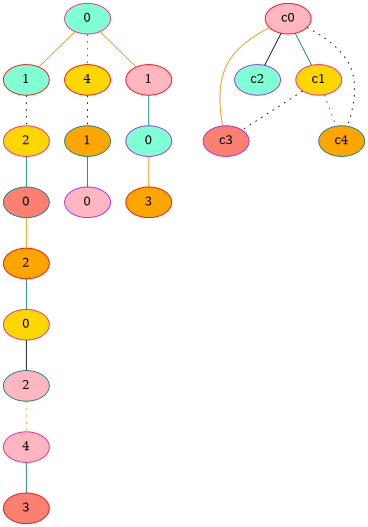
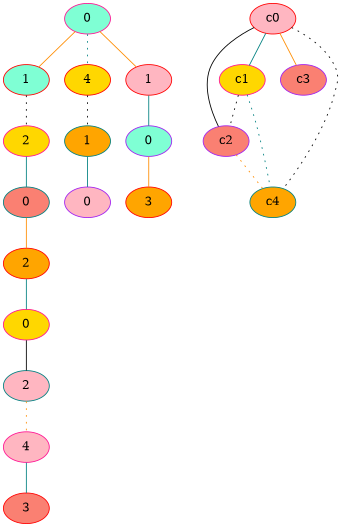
node "c2": fillcolor aquamarine -> salmon
edge "c1" -- "c3": now "c1" -- "c2"
edge "c2" -- "c4": added
